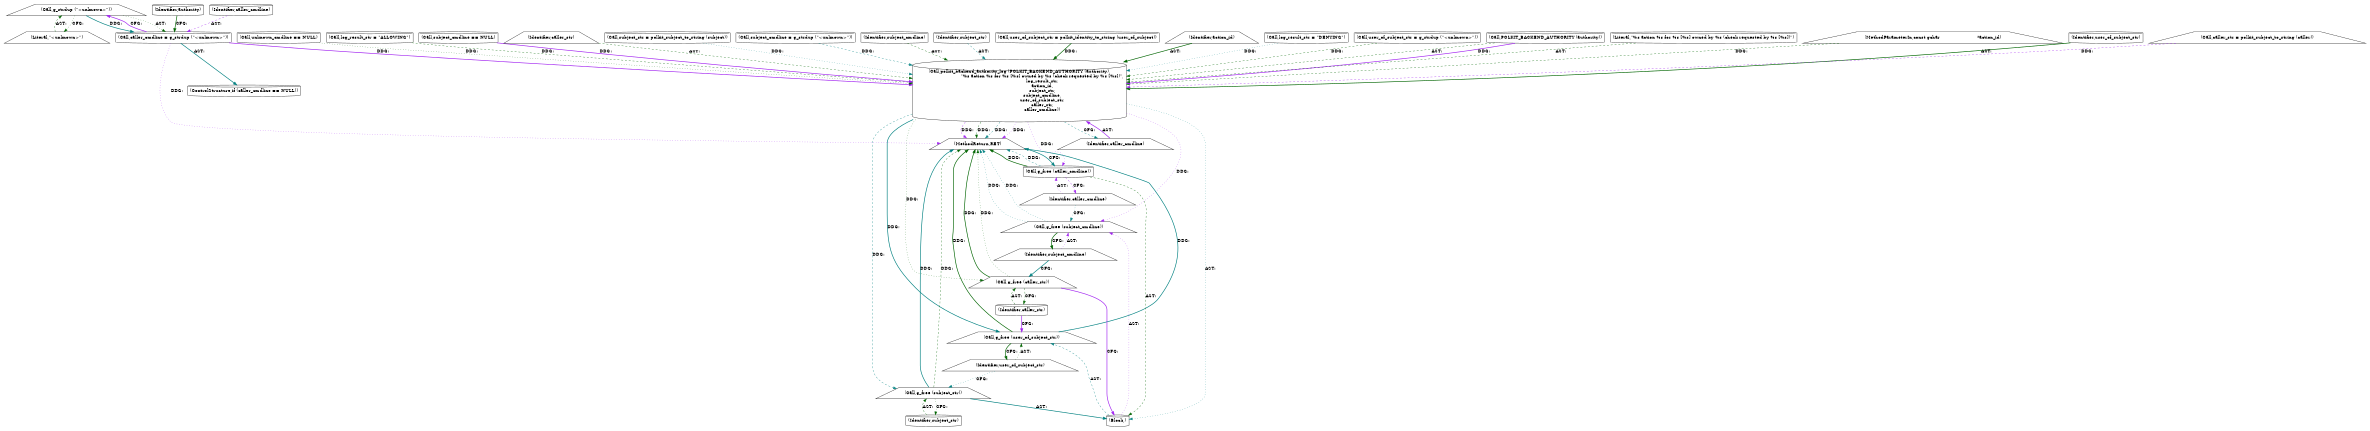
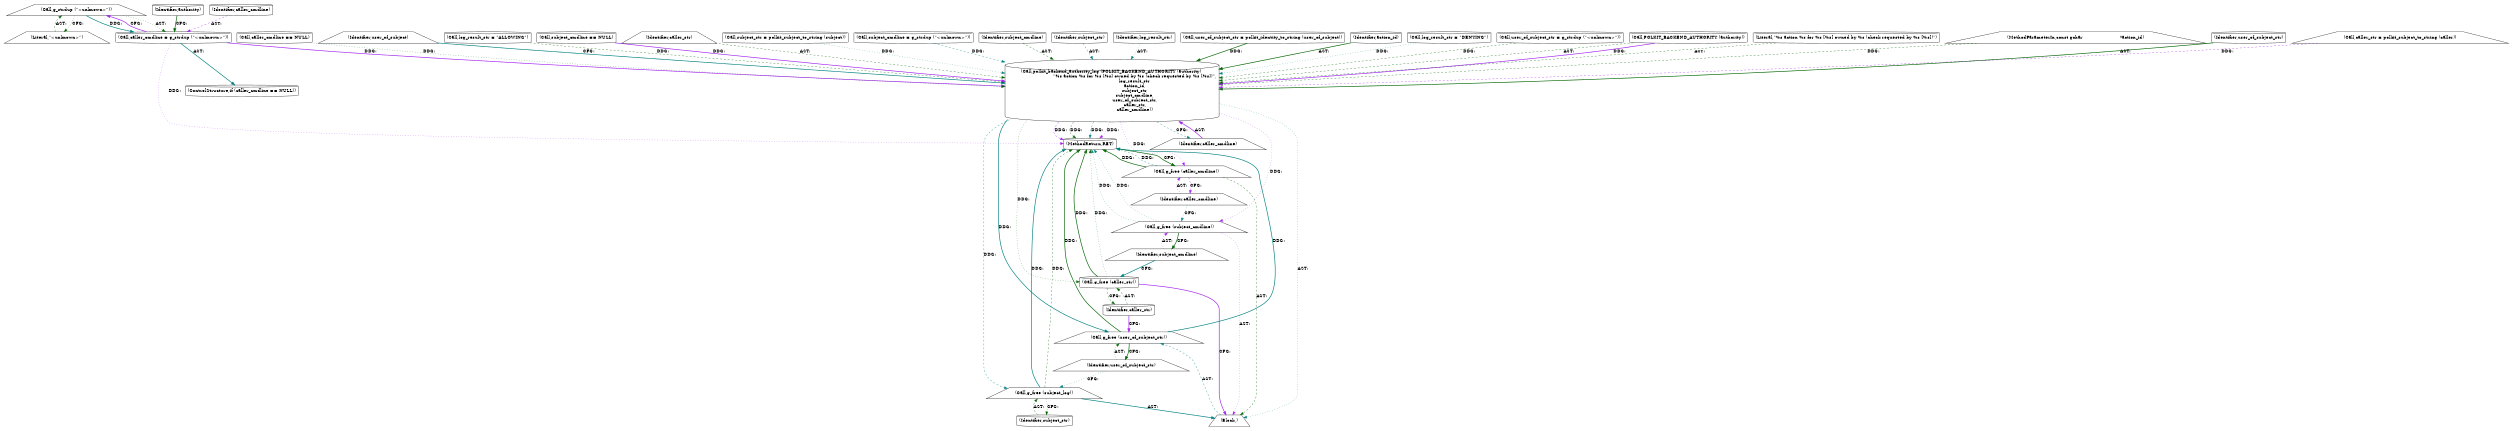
node "(Call,unknown_cmdline == NULL)": label "(Call,unknown_cmdline == NULL)" -> "(Call,caller_cmdline == NULL)"
node "(Identifier,user_of_subject)": added
node "(Identifier,log_result_str)": added
node "(Identifier,action_id)": shape trapezium -> cylinder
node "(MethodReturn,RET)": shape trapezium -> cylinder
edge "(MethodReturn,RET)" -> "(Call,g_free (caller_cmdline))": color teal -> darkgreen
node "(Call,g_free (caller_cmdline))": shape cylinder -> trapezium
node "(Call,g_free (caller_str))": shape trapezium -> cylinder
edge "(Block,)" -> "(Call,g_free (subject_cmdline))": reversed
node "(Call,g_free (subject_str))": label "(Call,g_free (subject_str))" -> "(Call,g_free (subject_log))"
node "(Block,)": shape cylinder -> trapezium
